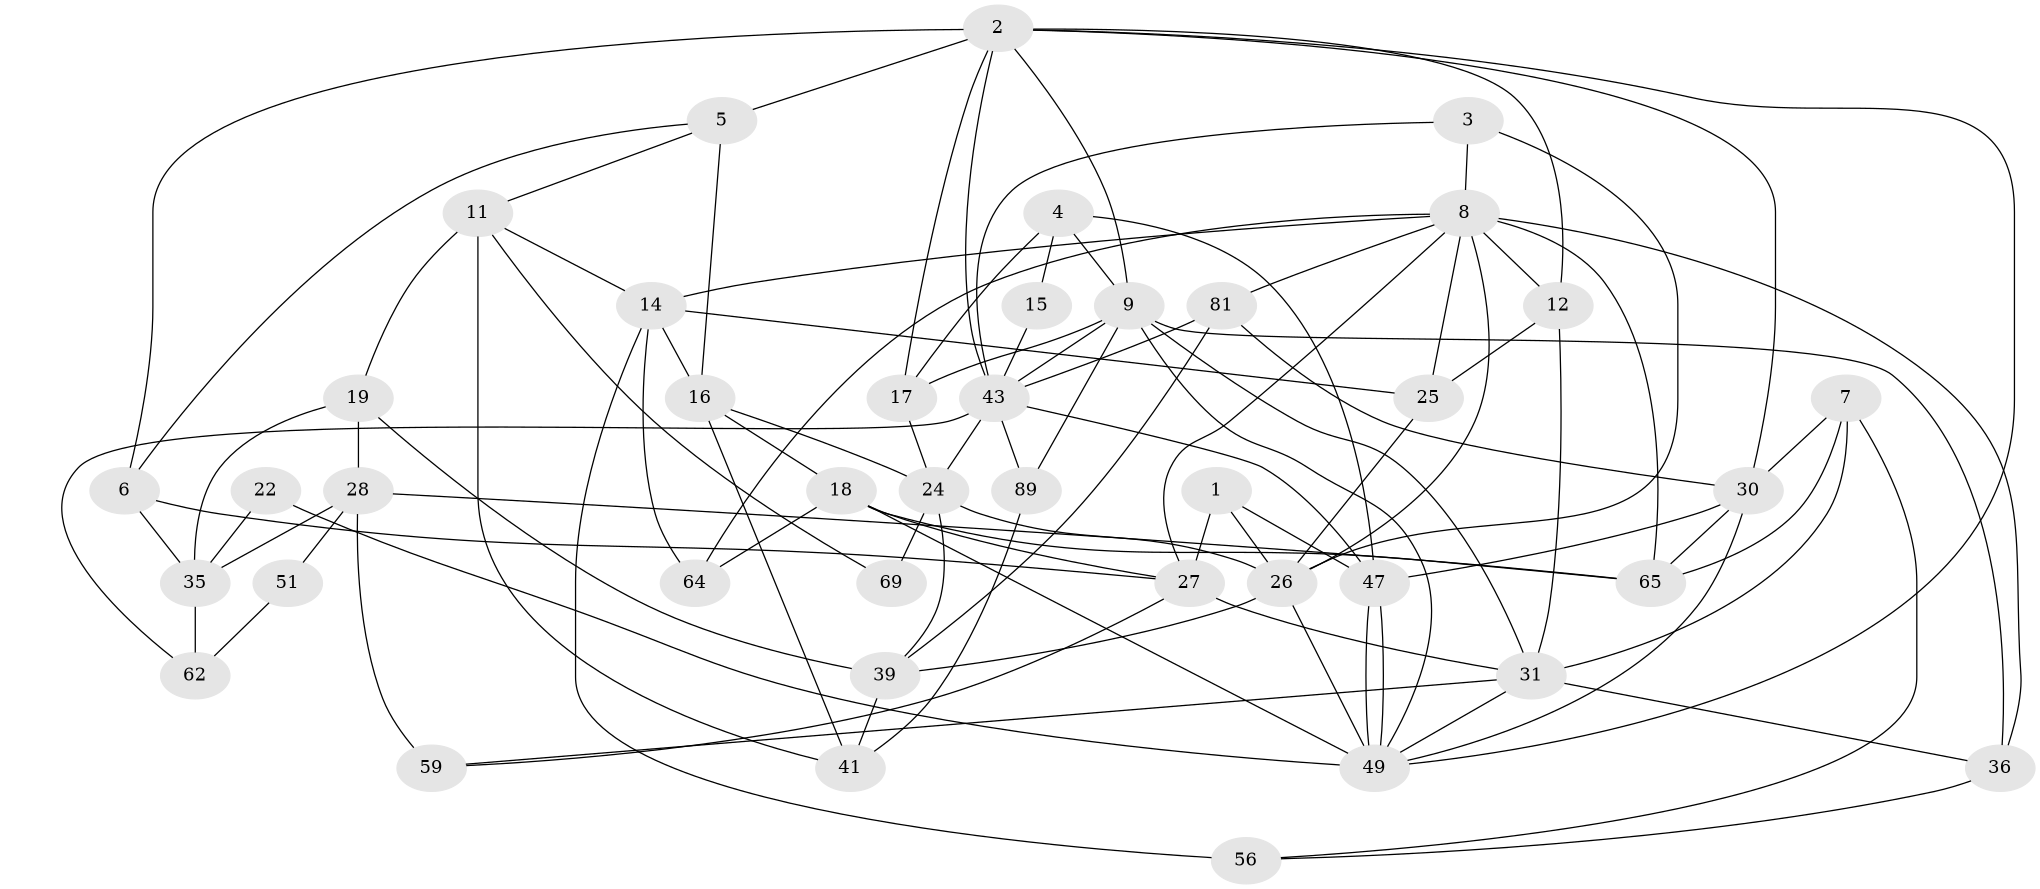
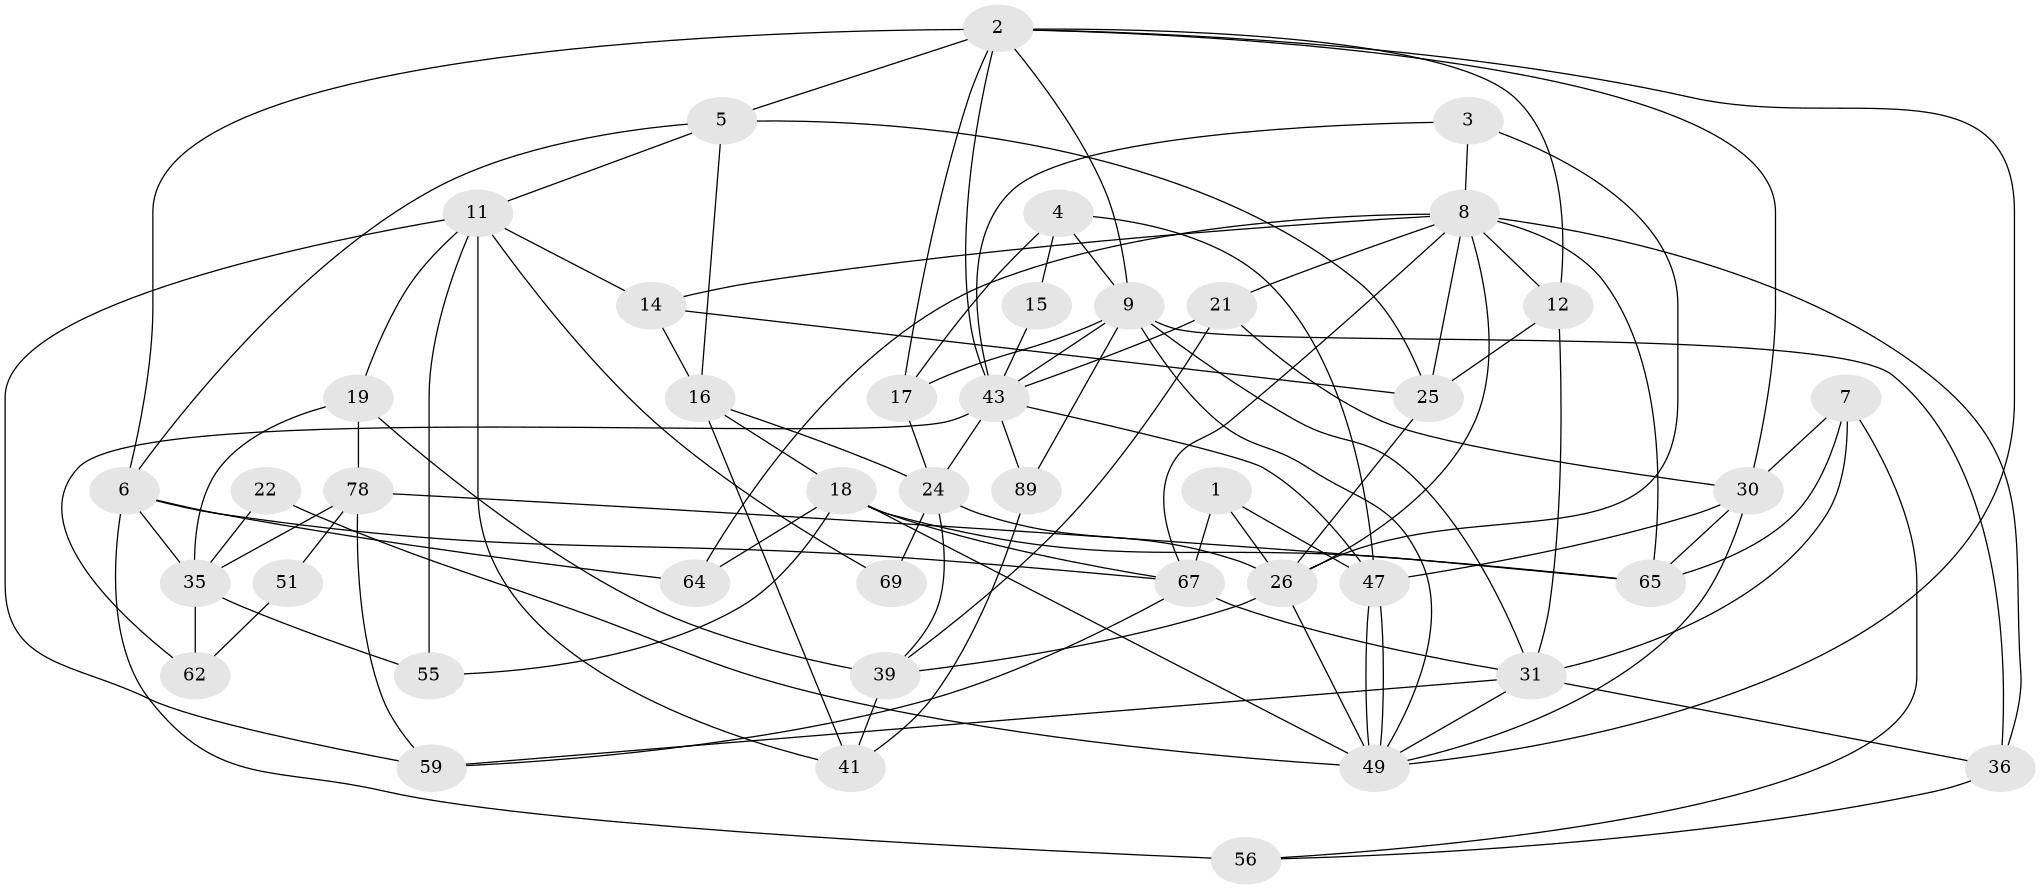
edge "5" -- "25": added
node "81": label "81" -> "21"
edge "14" -- "64": now "6" -- "64"
edge "11" -- "59": added
node "28": label "28" -> "78"
node "27": label "27" -> "67"
node "55": added
edge "14" -- "56": now "6" -- "56"
